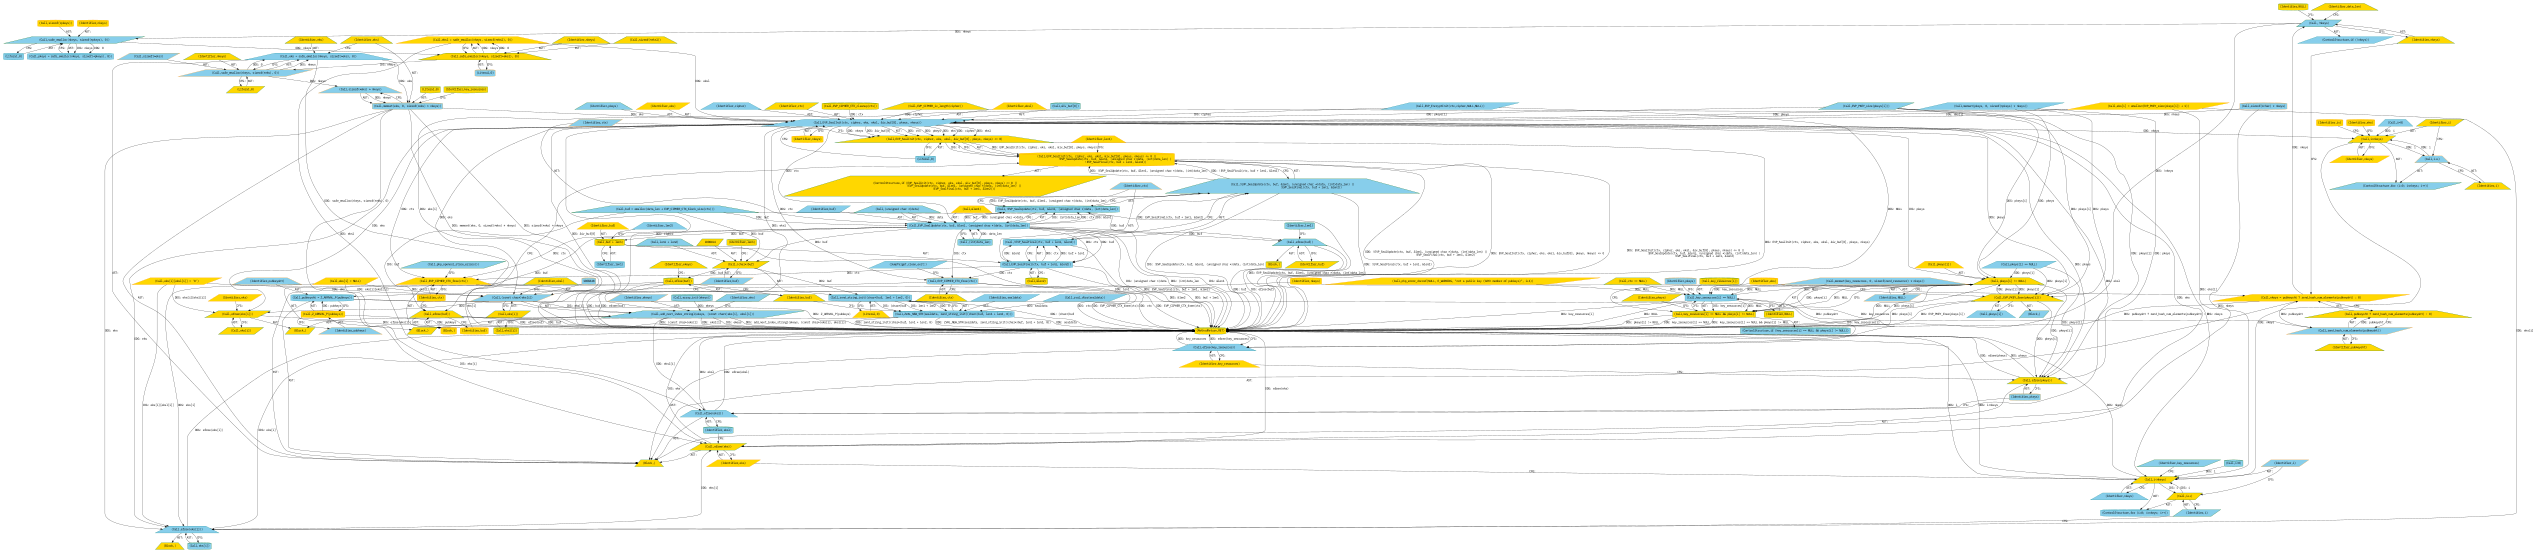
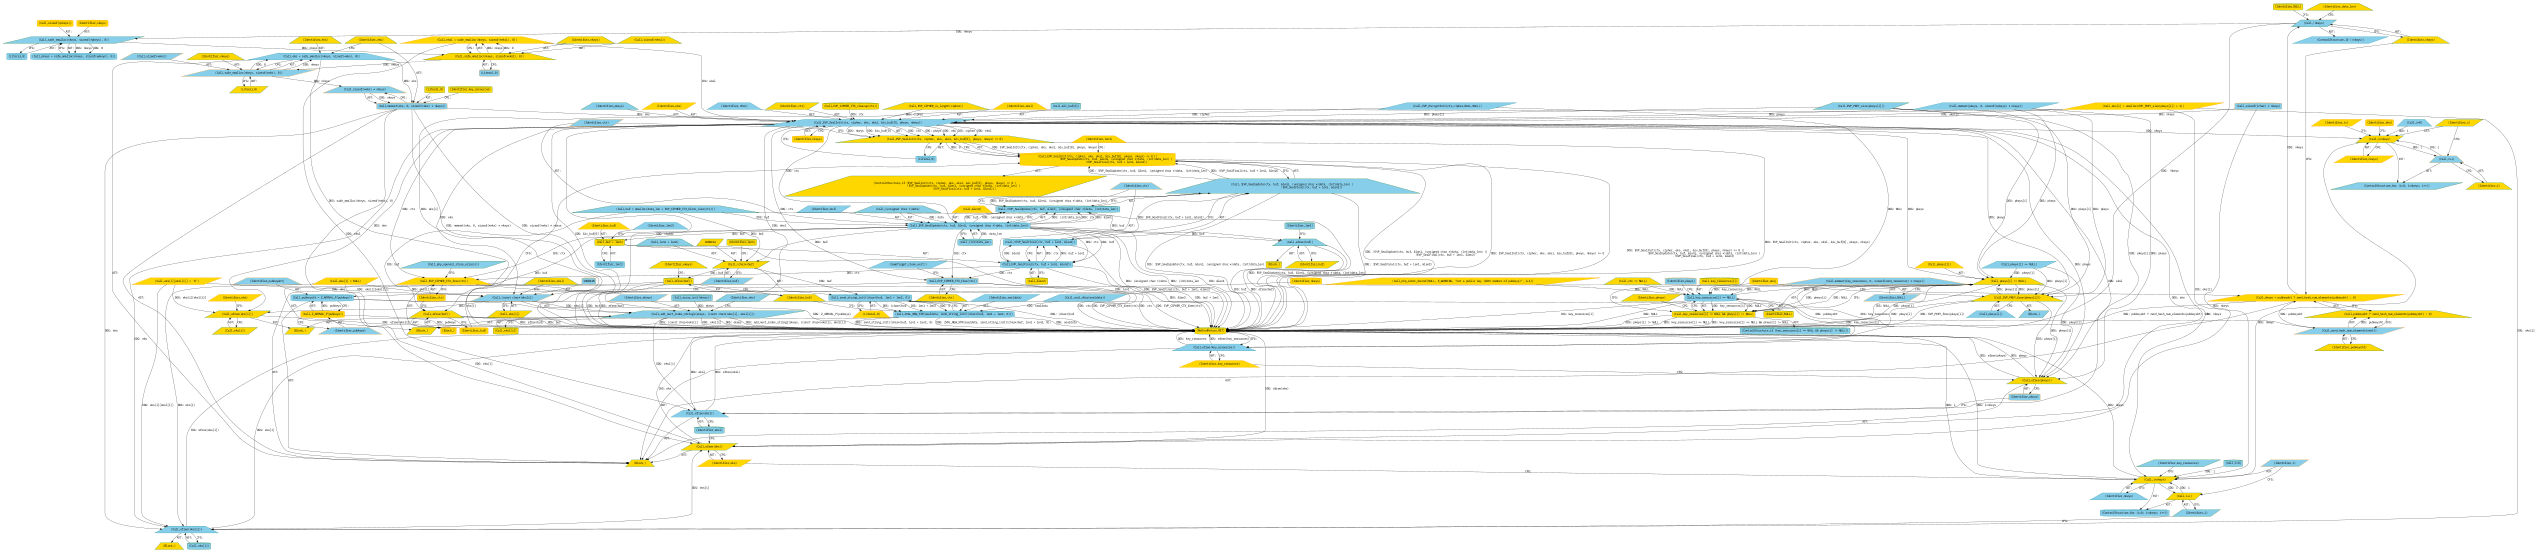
node "(Identifier,cipher)": label "(Identifier,cipher)" -> "(Identifier,dtor)"
node "(Identifier,iv)": shape cylinder -> parallelogram
node "(Call,zend_hash_num_elements(pubkeysht))": label "(Call,zend_hash_num_elements(pubkeysht))" -> "(Call,zend_hash_num_elements(next))"
